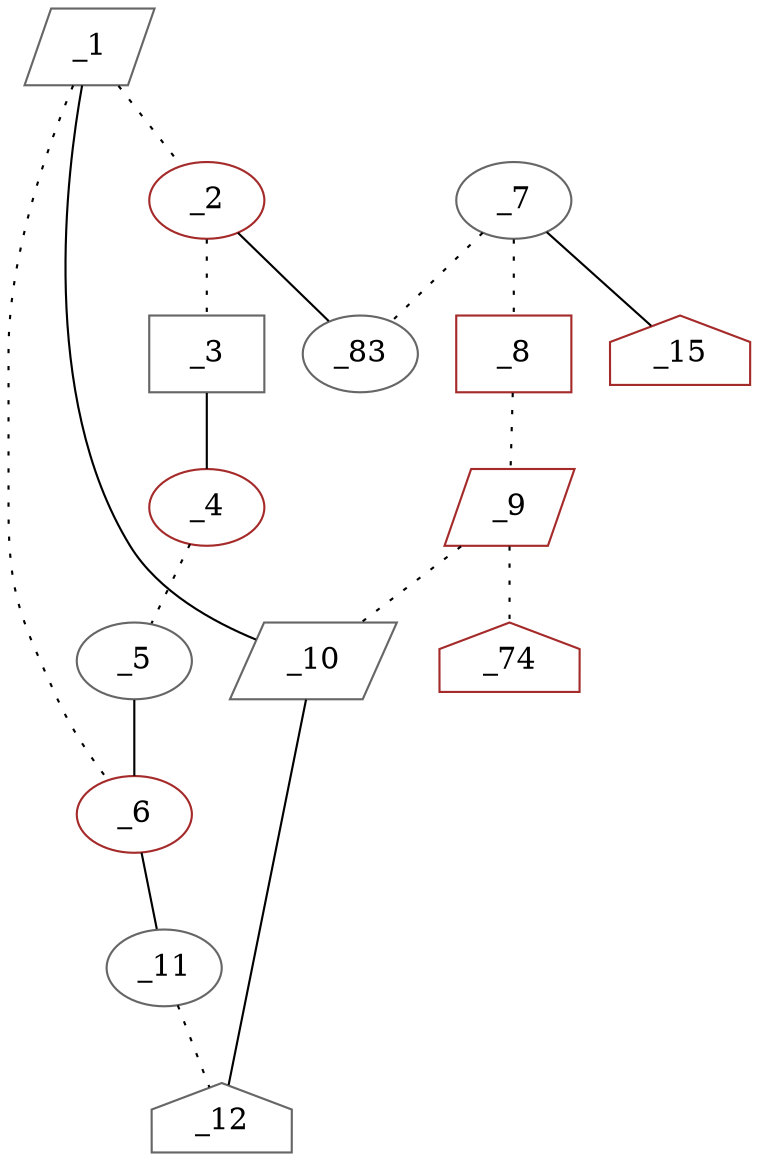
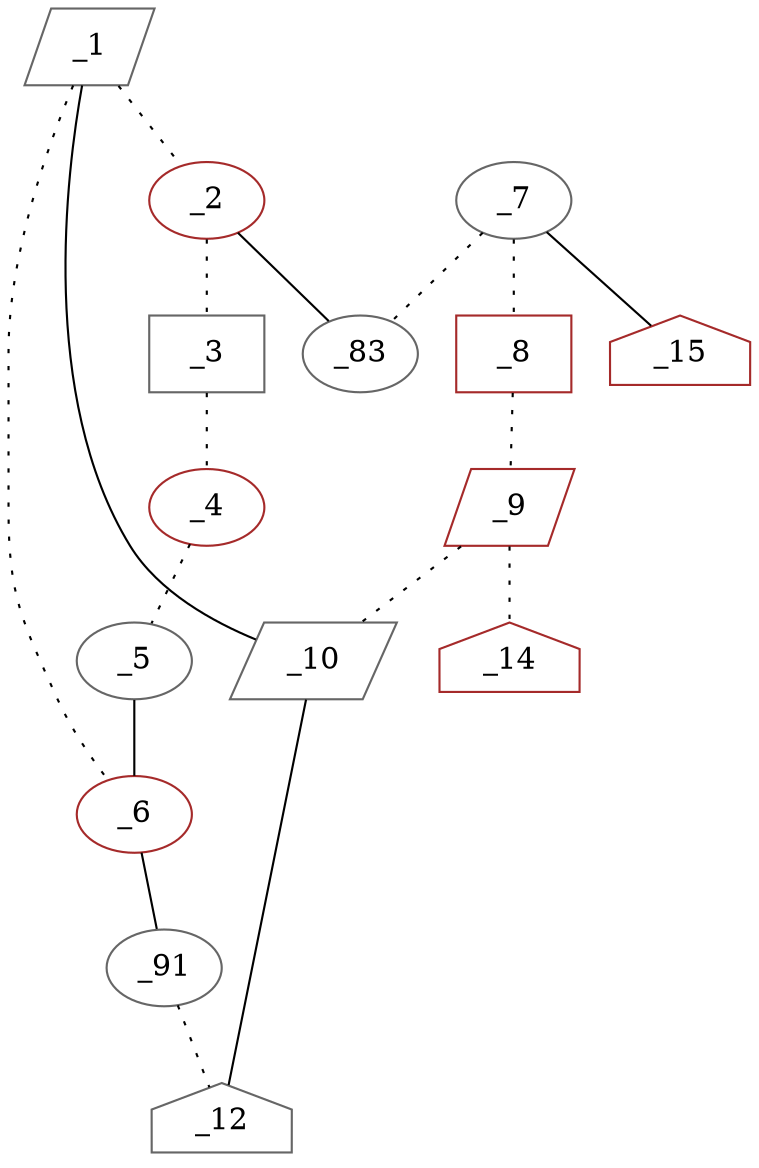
edge "_3" -- "_4": style solid -> dotted
node "_74": label "_74" -> "_14"
node "_11": label "_11" -> "_91"
